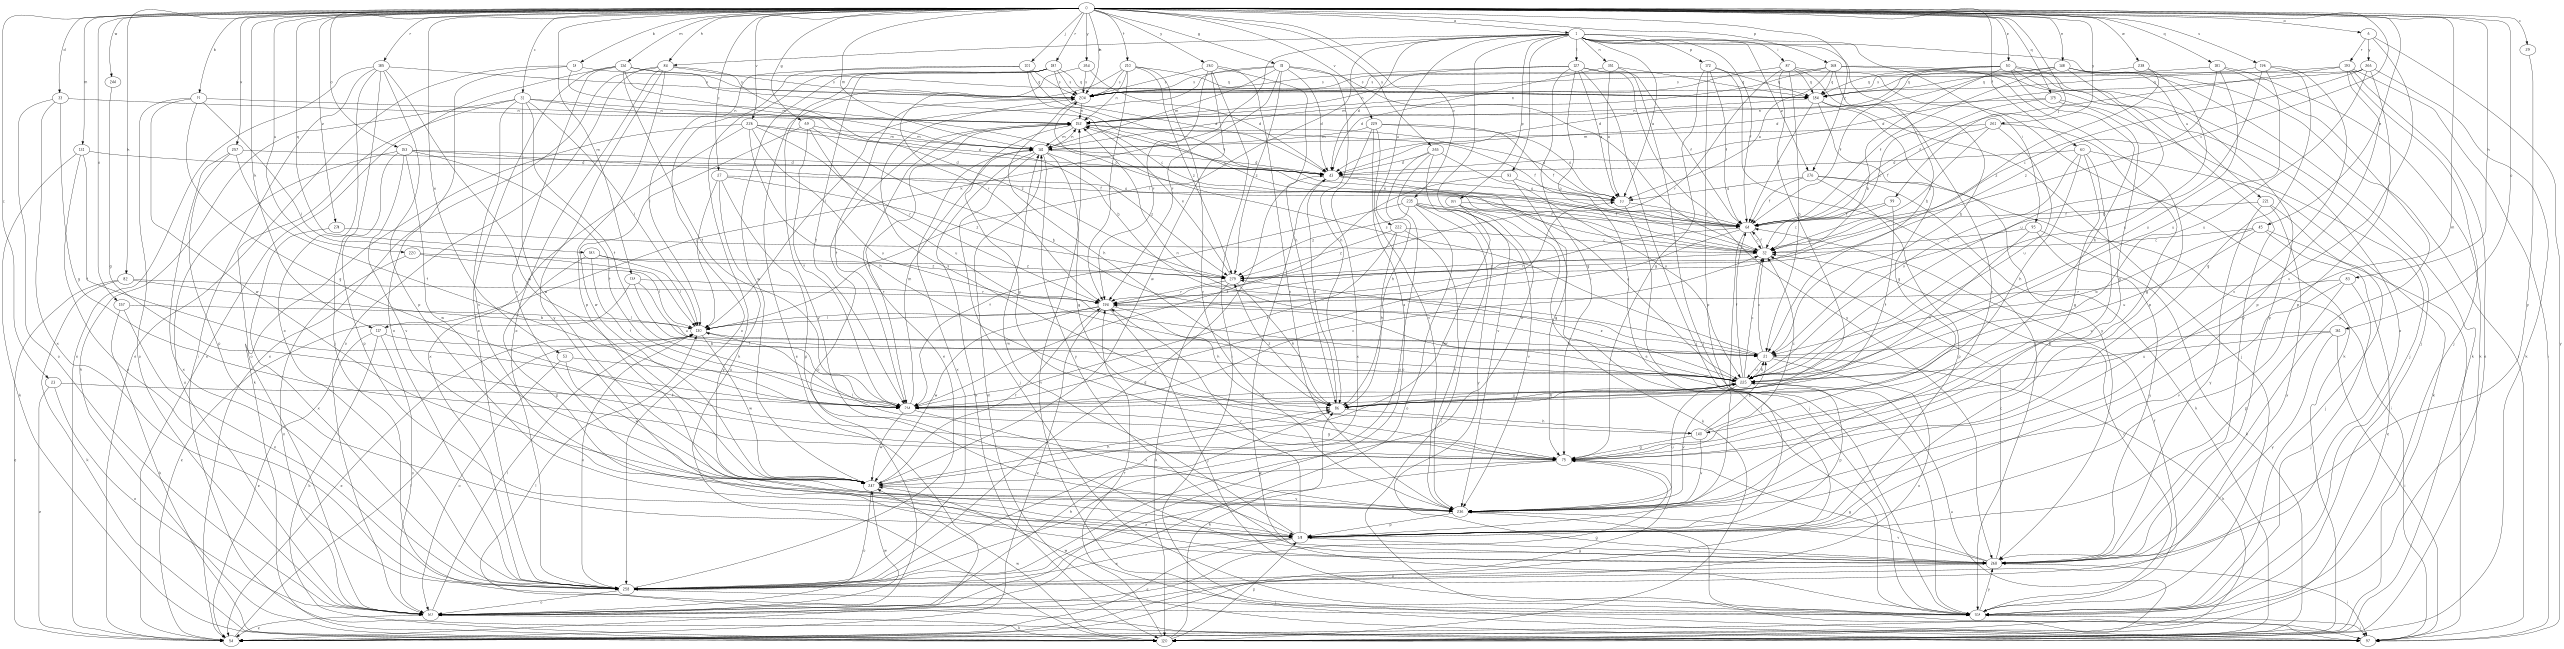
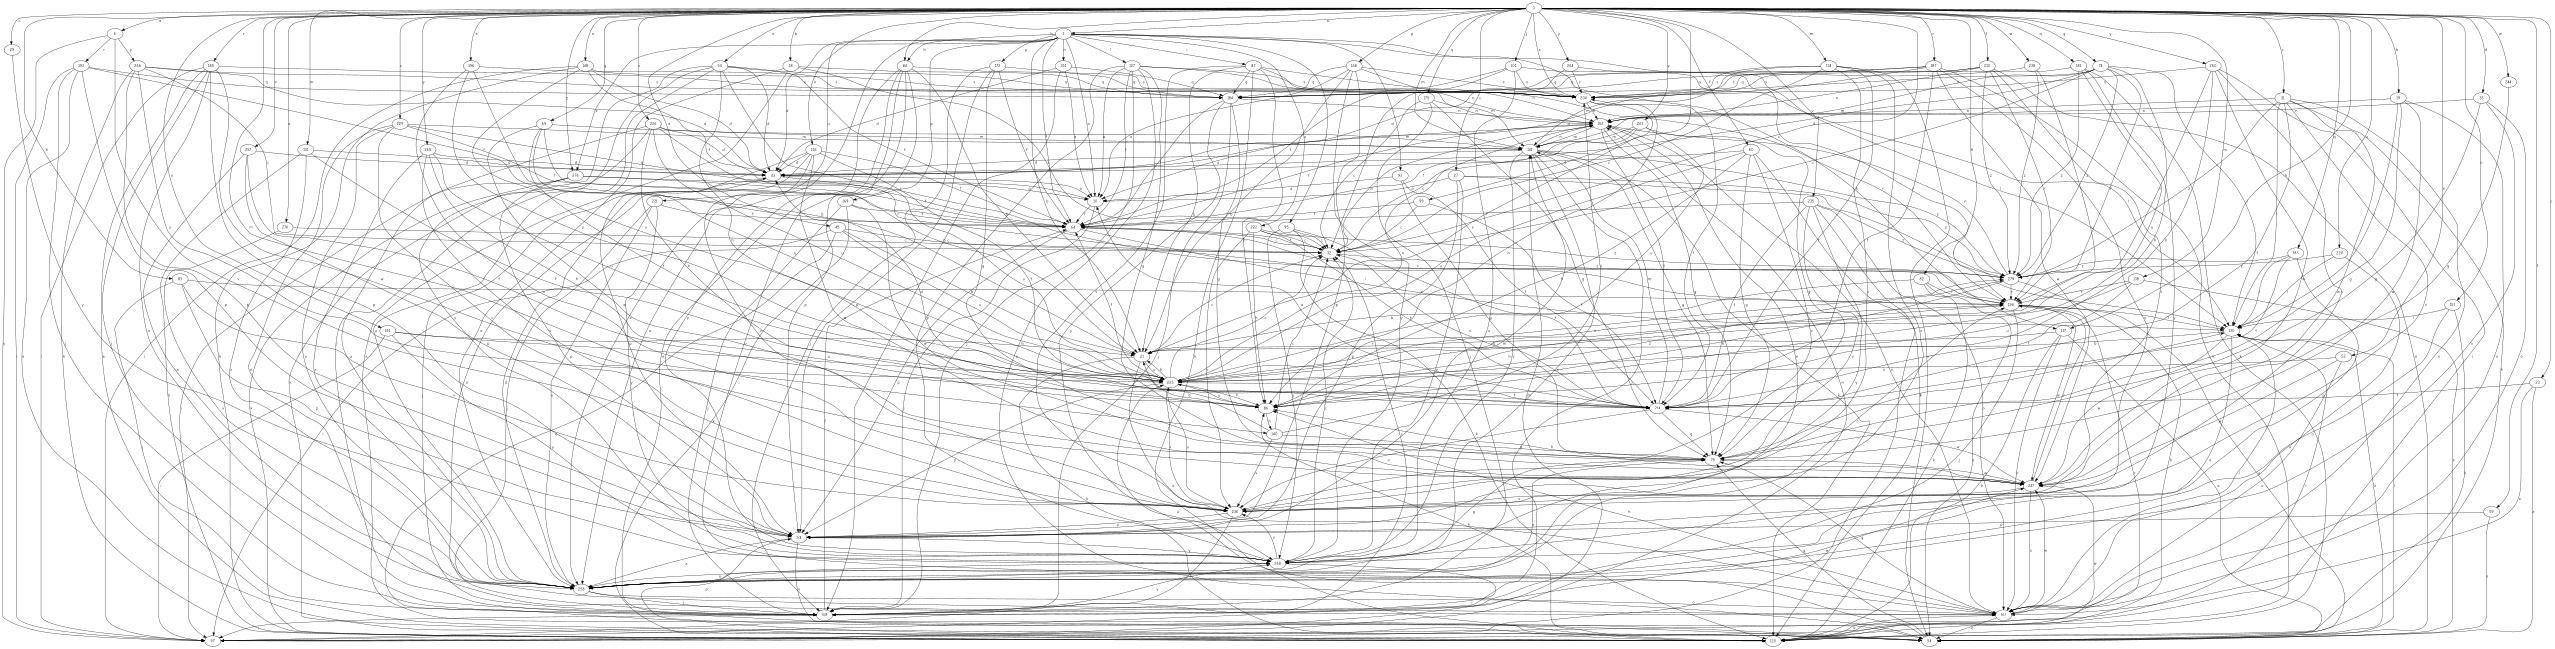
edge "50" -> "194": label "b" -> "r"
edge "196" -> "75": removed, label "g"
node "59": added
